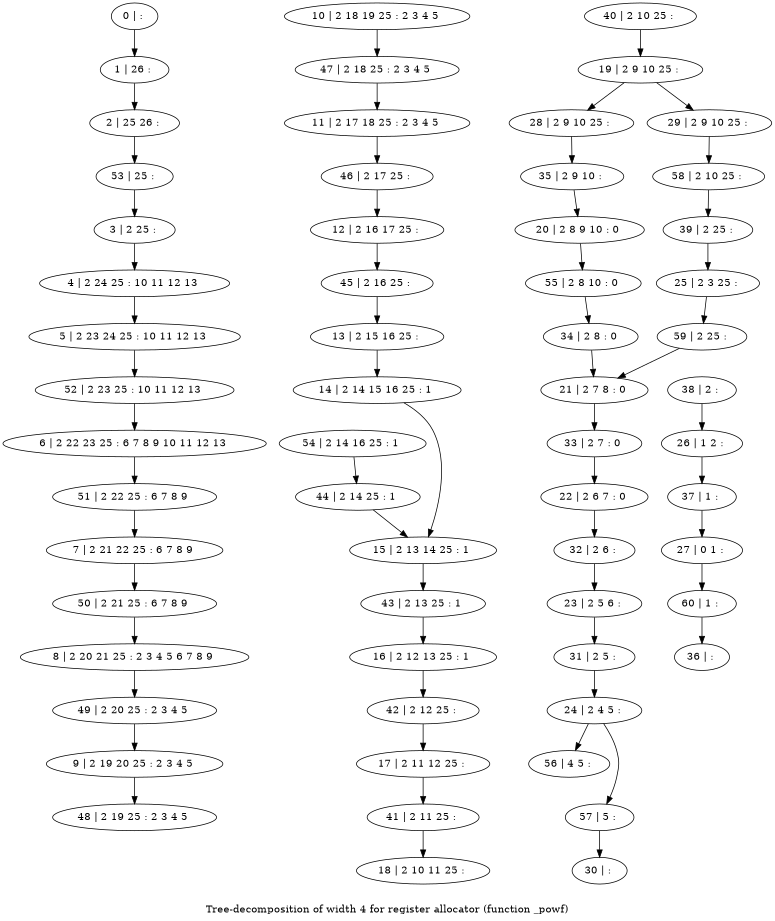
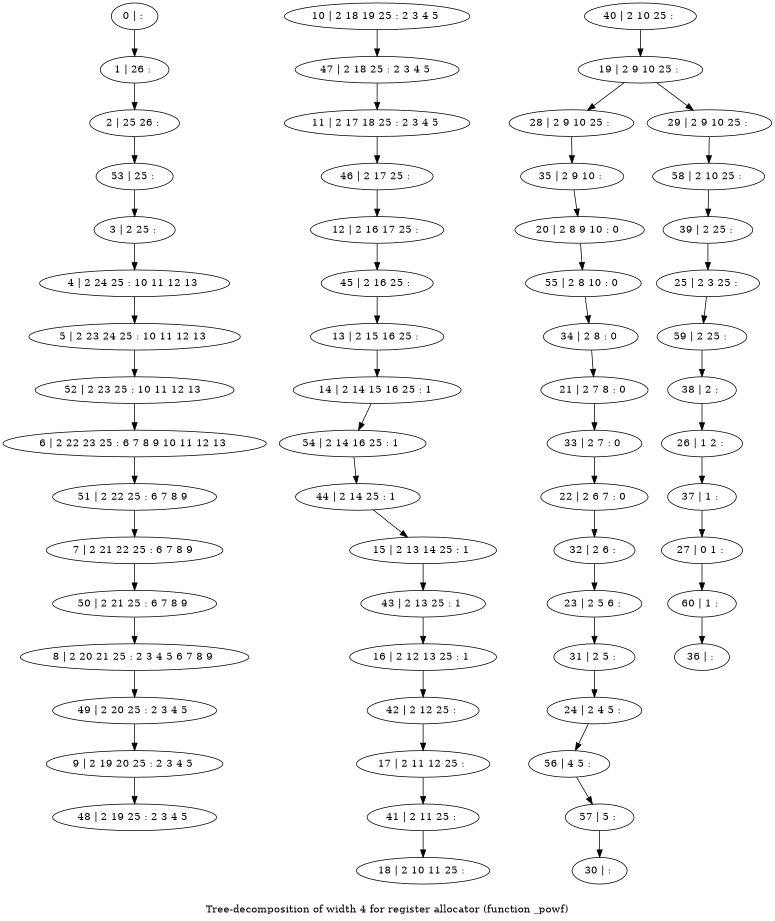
edge "59 | 2 25 :" -> "21 | 2 7 8 : 0": now "59 | 2 25 :" -> "38 | 2 :"
edge "14 | 2 14 15 16 25 : 1" -> "15 | 2 13 14 25 : 1": now "14 | 2 14 15 16 25 : 1" -> "54 | 2 14 16 25 : 1"
edge "24 | 2 4 5 :" -> "57 | 5 :": now "56 | 4 5 :" -> "57 | 5 :"
